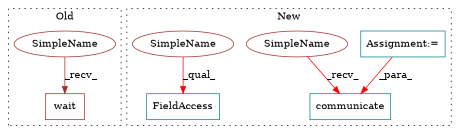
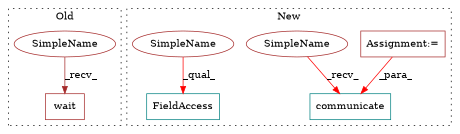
node "Assignment:=": color teal -> brown
